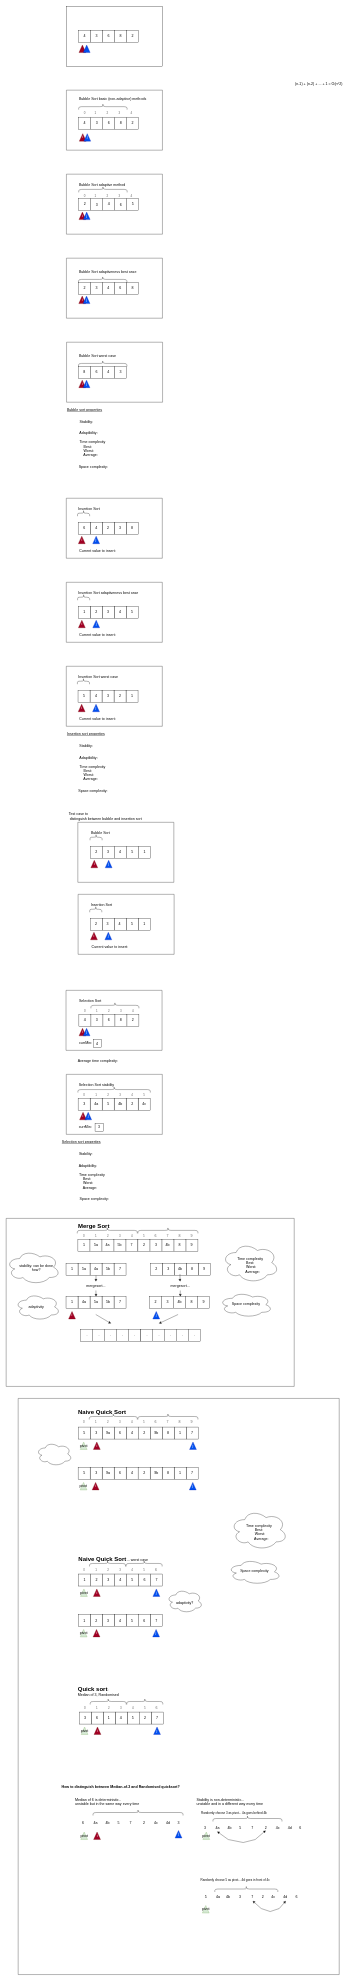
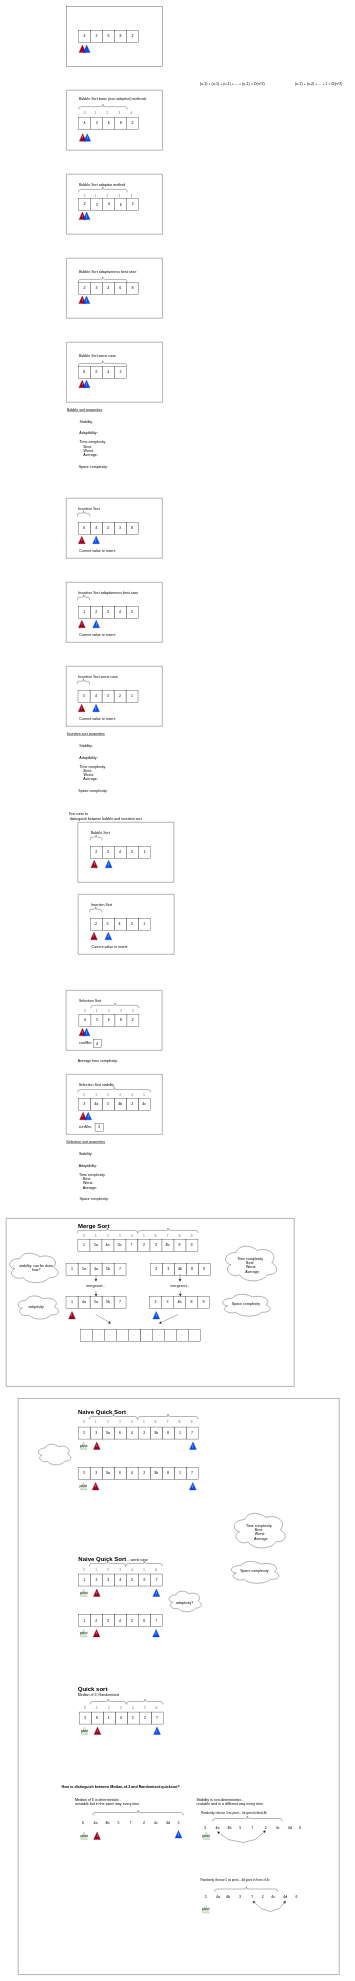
node "(n-1) + (n-1) + (n-1) + ... + (n-1) = O(n^2)": added
node "Selection sort properties": moved (84, 1142) -> (88, 1142)
